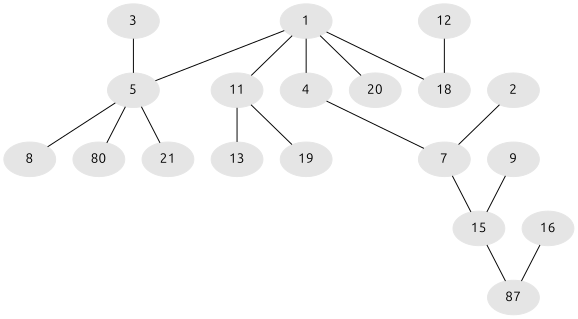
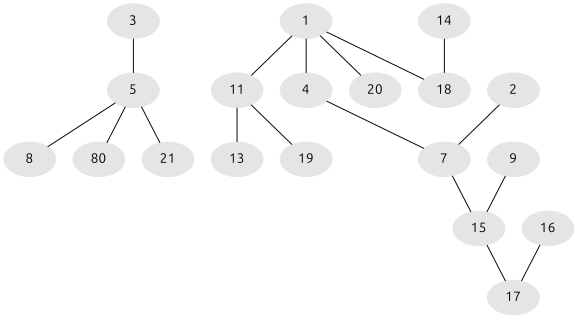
node "12": label "12" -> "14"
edge "1" -- "5": removed
node "87": label "87" -> "17"
